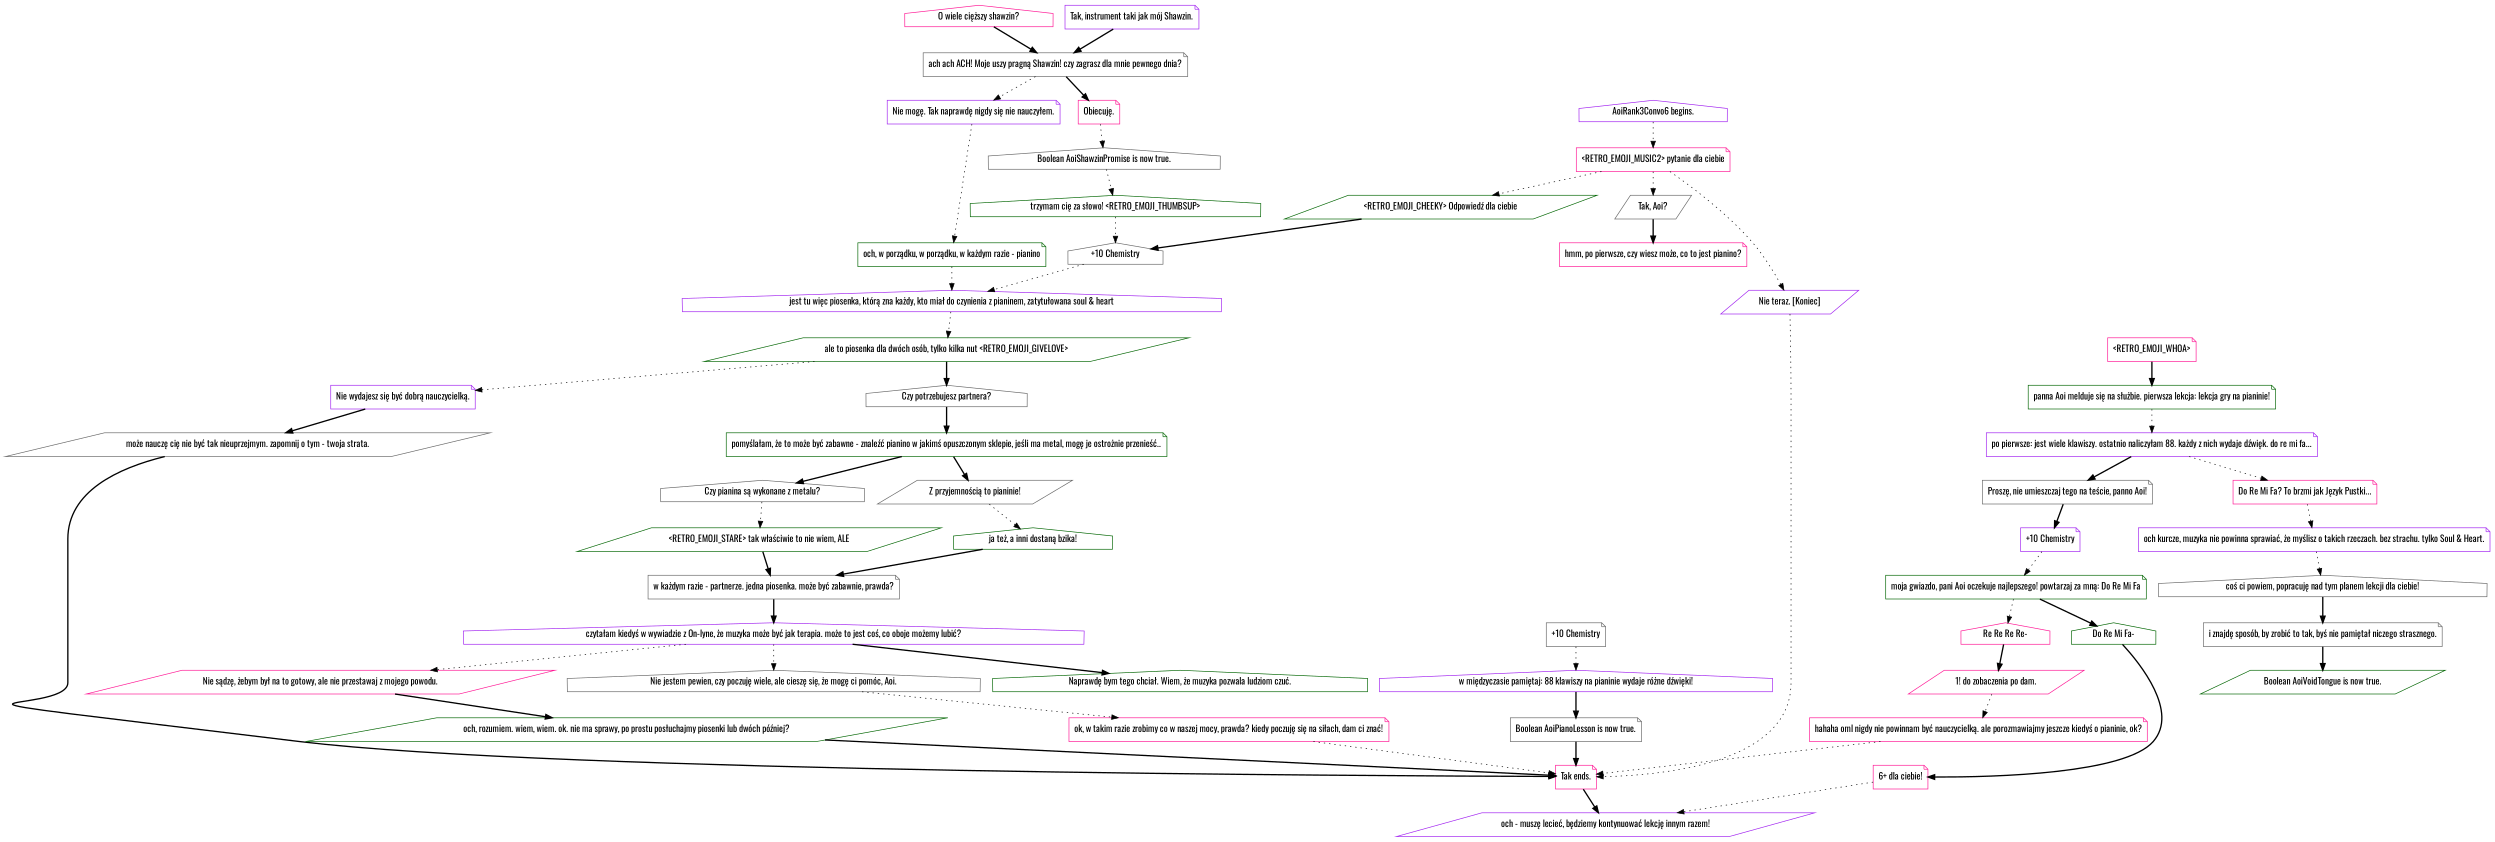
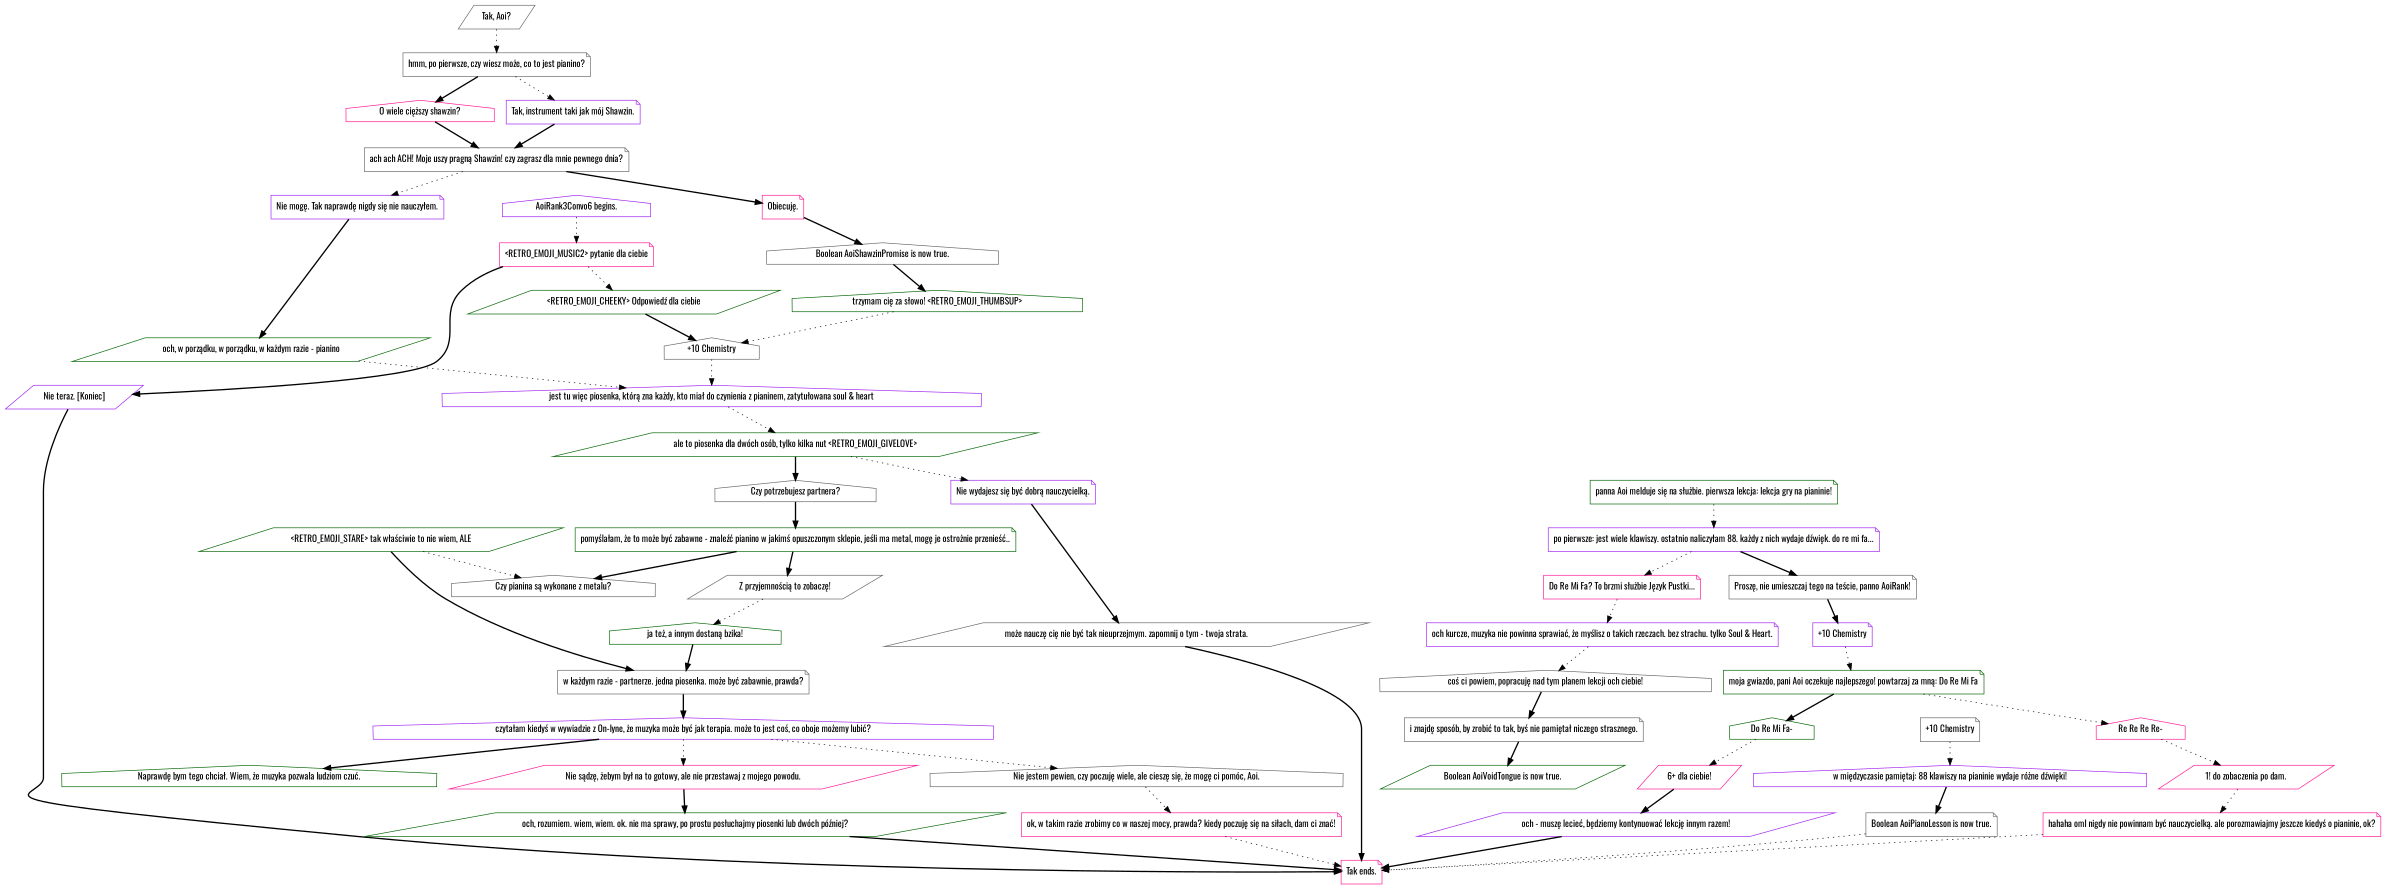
edge "hmm, po pierwsze, czy wiesz może, co to jest pianino?" -> "Tak, instrument taki jak mój Shawzin.": added
edge "hmm, po pierwsze, czy wiesz może, co to jest pianino?" -> "O wiele cięższy shawzin?": added
edge "Obiecuję." -> "Boolean AoiShawzinPromise is now true.": style dotted -> bold
edge "Boolean AoiShawzinPromise is now true." -> "trzymam cię za słowo! <RETRO_EMOJI_THUMBSUP>": style dotted -> bold
edge "Nie mogę. Tak naprawdę nigdy się nie nauczyłem." -> "och, w porządku, w porządku, w każdym razie - pianino": style dotted -> bold
edge "<RETRO_EMOJI_MUSIC2> pytanie dla ciebie" -> "Tak, Aoi?": removed
edge "<RETRO_EMOJI_MUSIC2> pytanie dla ciebie" -> "Nie teraz. [Koniec]": style dotted -> bold
edge "Tak, Aoi?" -> "hmm, po pierwsze, czy wiesz może, co to jest pianino?": style bold -> dotted
node "och, w porządku, w porządku, w każdym razie - pianino": shape note -> parallelogram
node "hmm, po pierwsze, czy wiesz może, co to jest pianino?": color deeppink -> gray40
node "<RETRO_EMOJI_WHOA>": removed
node "Z przyjemnością to pianinie!": label "Z przyjemnością to pianinie!" -> "Z przyjemnością to zobaczę!"
node "Proszę, nie umieszczaj tego na teście, panno Aoi!": label "Proszę, nie umieszczaj tego na teście, panno Aoi!" -> "Proszę, nie umieszczaj tego na teście, panno AoiRank!"
node "Do Re Mi Fa? To brzmi jak Język Pustki...": label "Do Re Mi Fa? To brzmi jak Język Pustki..." -> "Do Re Mi Fa? To brzmi służbie Język Pustki..."
edge "Czy pianina są wykonane z metalu?" -> "<RETRO_EMOJI_STARE> tak właściwie to nie wiem, ALE": reversed
node "ja też, a inni dostaną bzika!": label "ja też, a inni dostaną bzika!" -> "ja też, a innym dostaną bzika!"
node "coś ci powiem, popracuję nad tym planem lekcji dla ciebie!": label "coś ci powiem, popracuję nad tym planem lekcji dla ciebie!" -> "coś ci powiem, popracuję nad tym planem lekcji och ciebie!"
edge "Nie teraz. [Koniec]" -> "Tak ends.": style dotted -> bold
edge "Re Re Re Re-" -> "1! do zobaczenia po dam.": style bold -> dotted
edge "Boolean AoiPianoLesson is now true." -> "Tak ends.": style bold -> dotted
edge "Do Re Mi Fa-" -> "6+ dla ciebie!": style bold -> dotted
node "6+ dla ciebie!": shape note -> parallelogram
edge "6+ dla ciebie!" -> "och - muszę lecieć, będziemy kontynuować lekcję innym razem!": style dotted -> bold
edge "Tak ends." -> "och - muszę lecieć, będziemy kontynuować lekcję innym razem!": reversed
